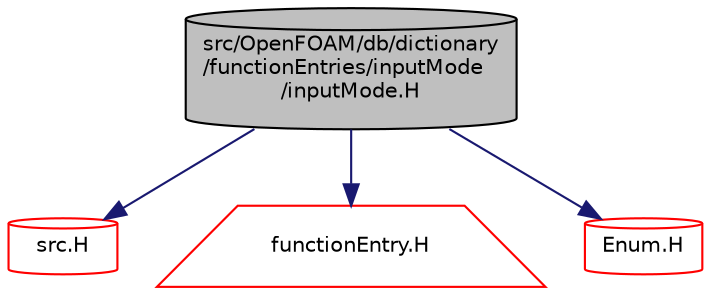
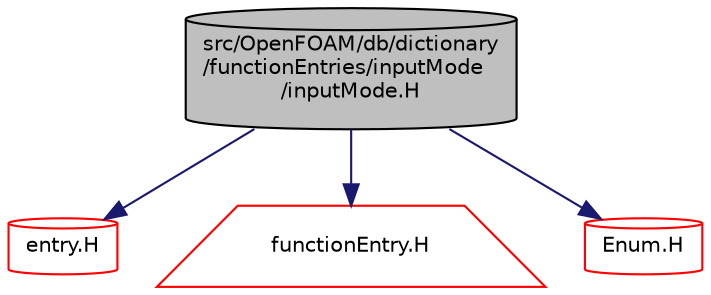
node "src.H": label "src.H" -> "entry.H"
